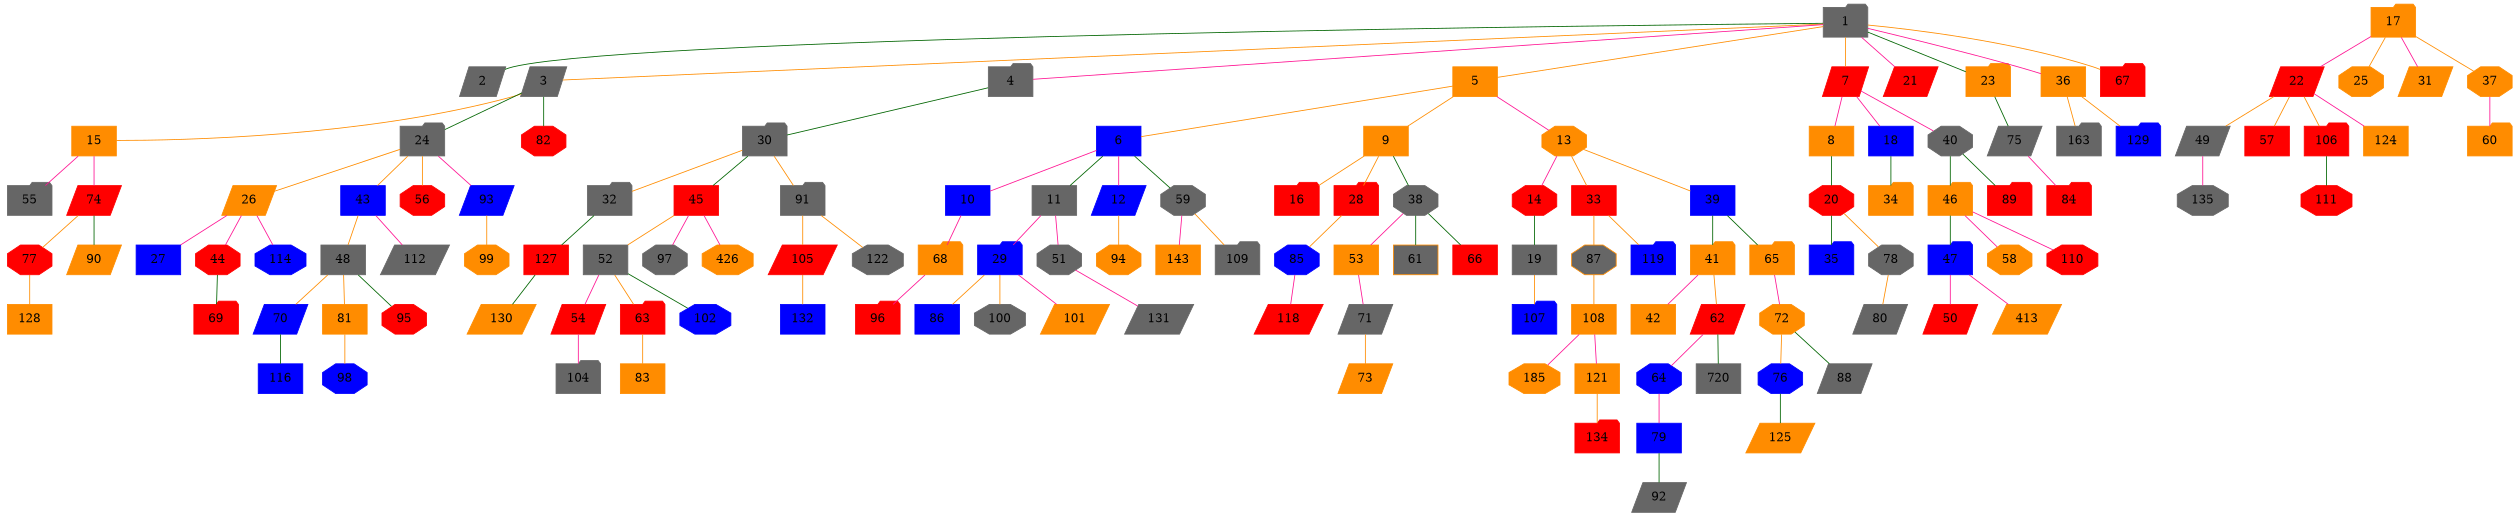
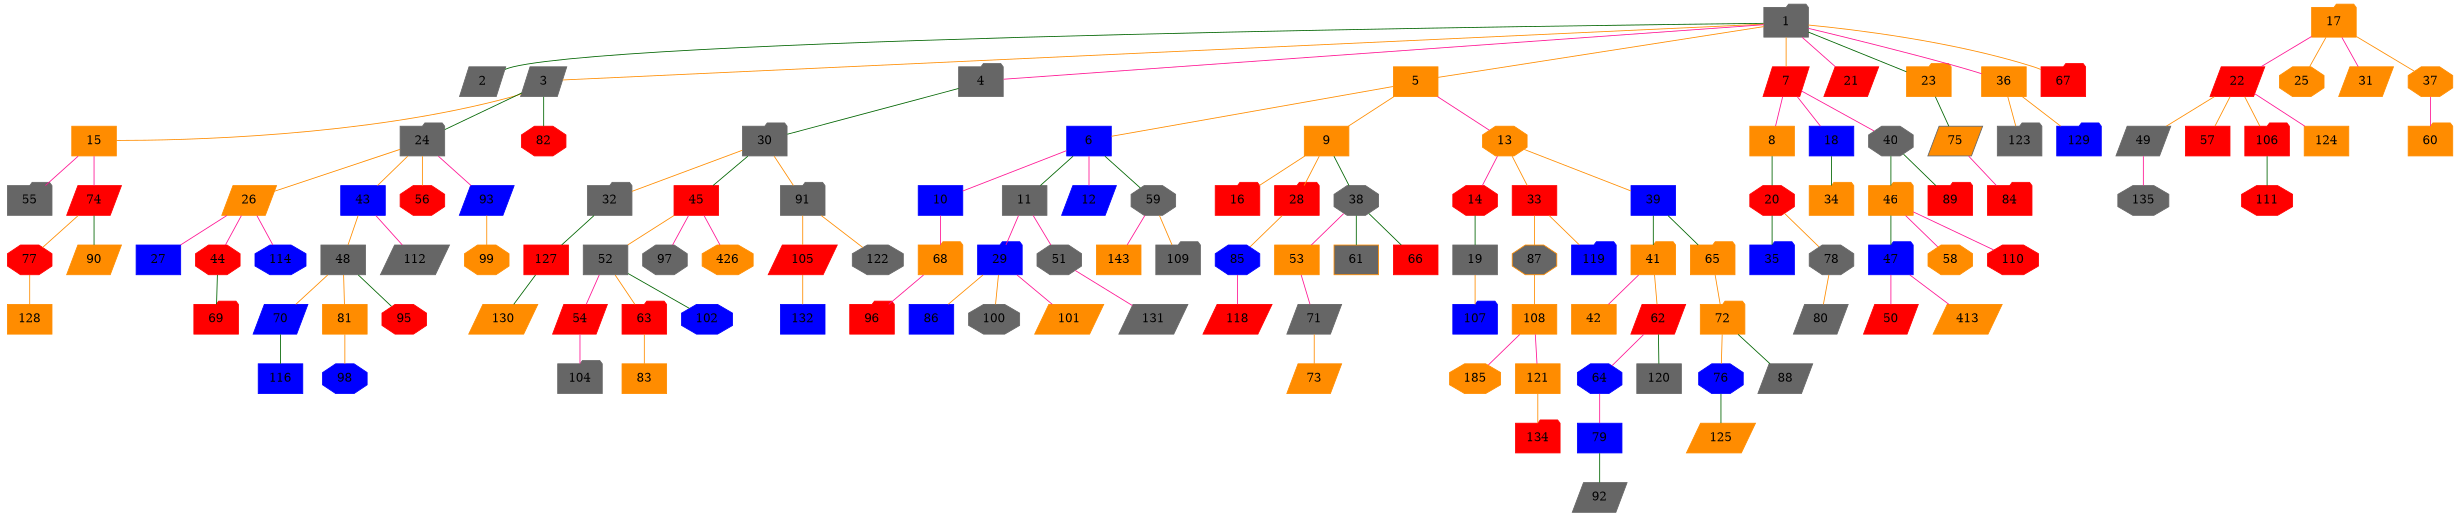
node "75": fillcolor gray40 -> darkorange
node "163": label "163" -> "123"
node "94": removed
edge "65" -- "72": color deeppink -> darkorange
node "72": shape octagon -> folder
node "720": label "720" -> "120"
